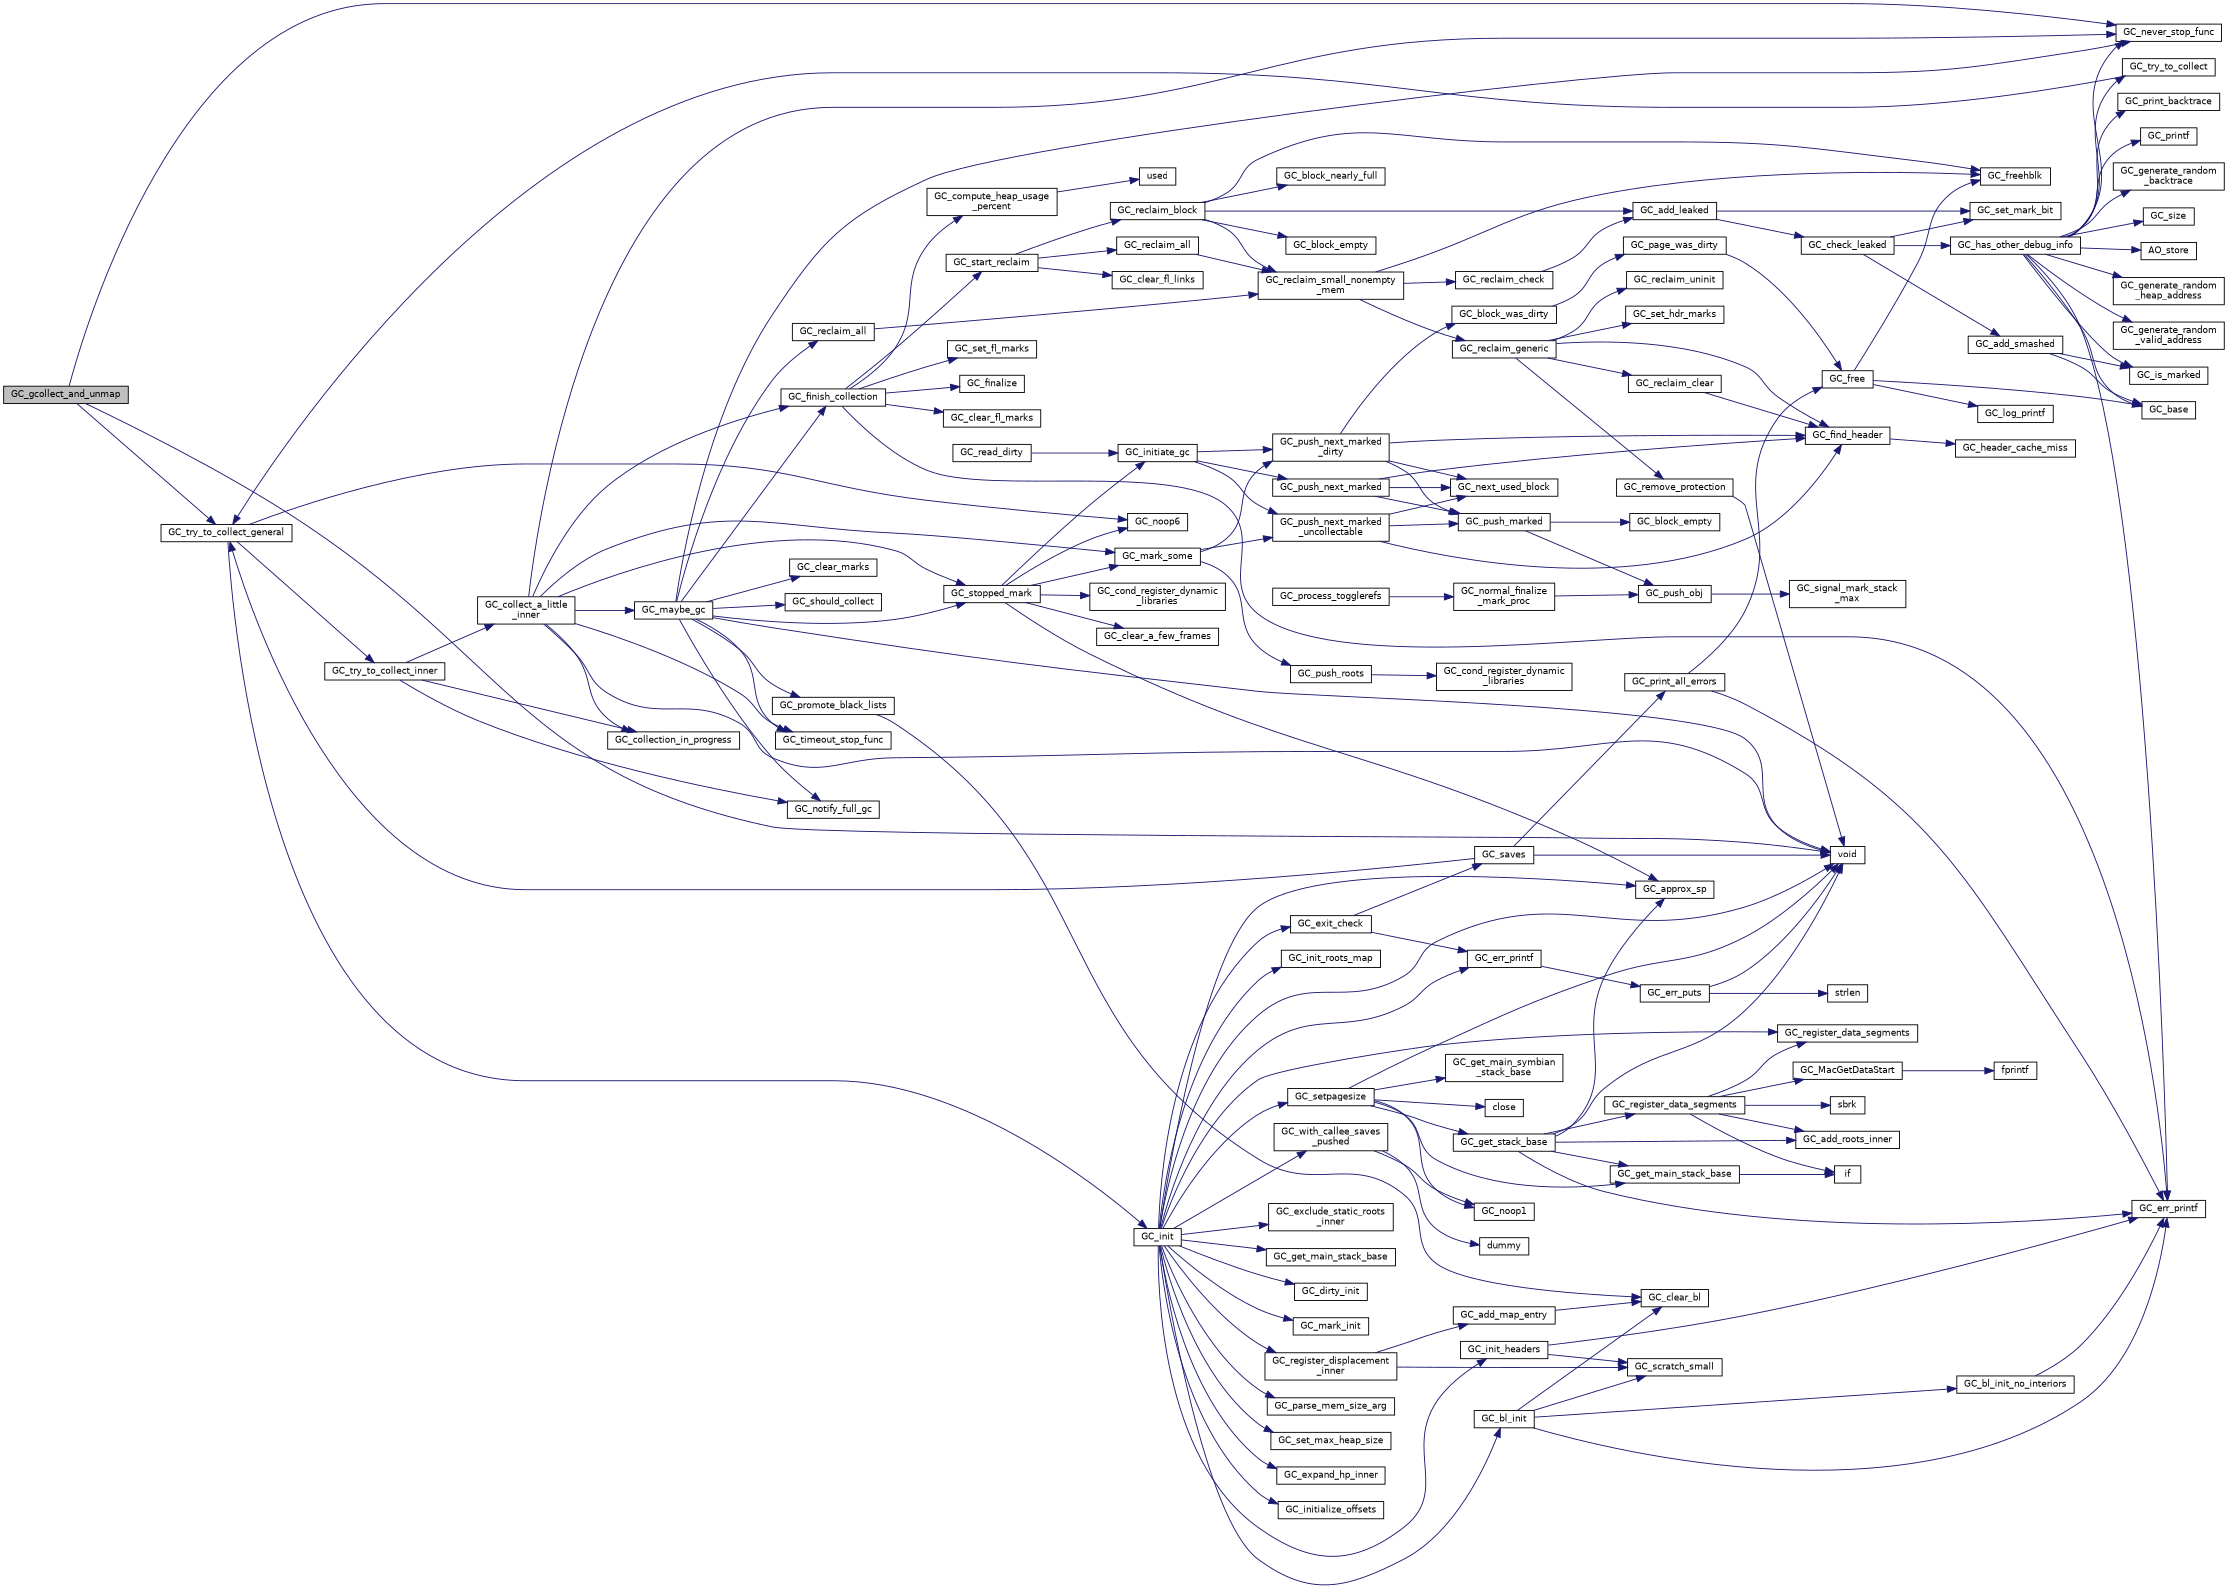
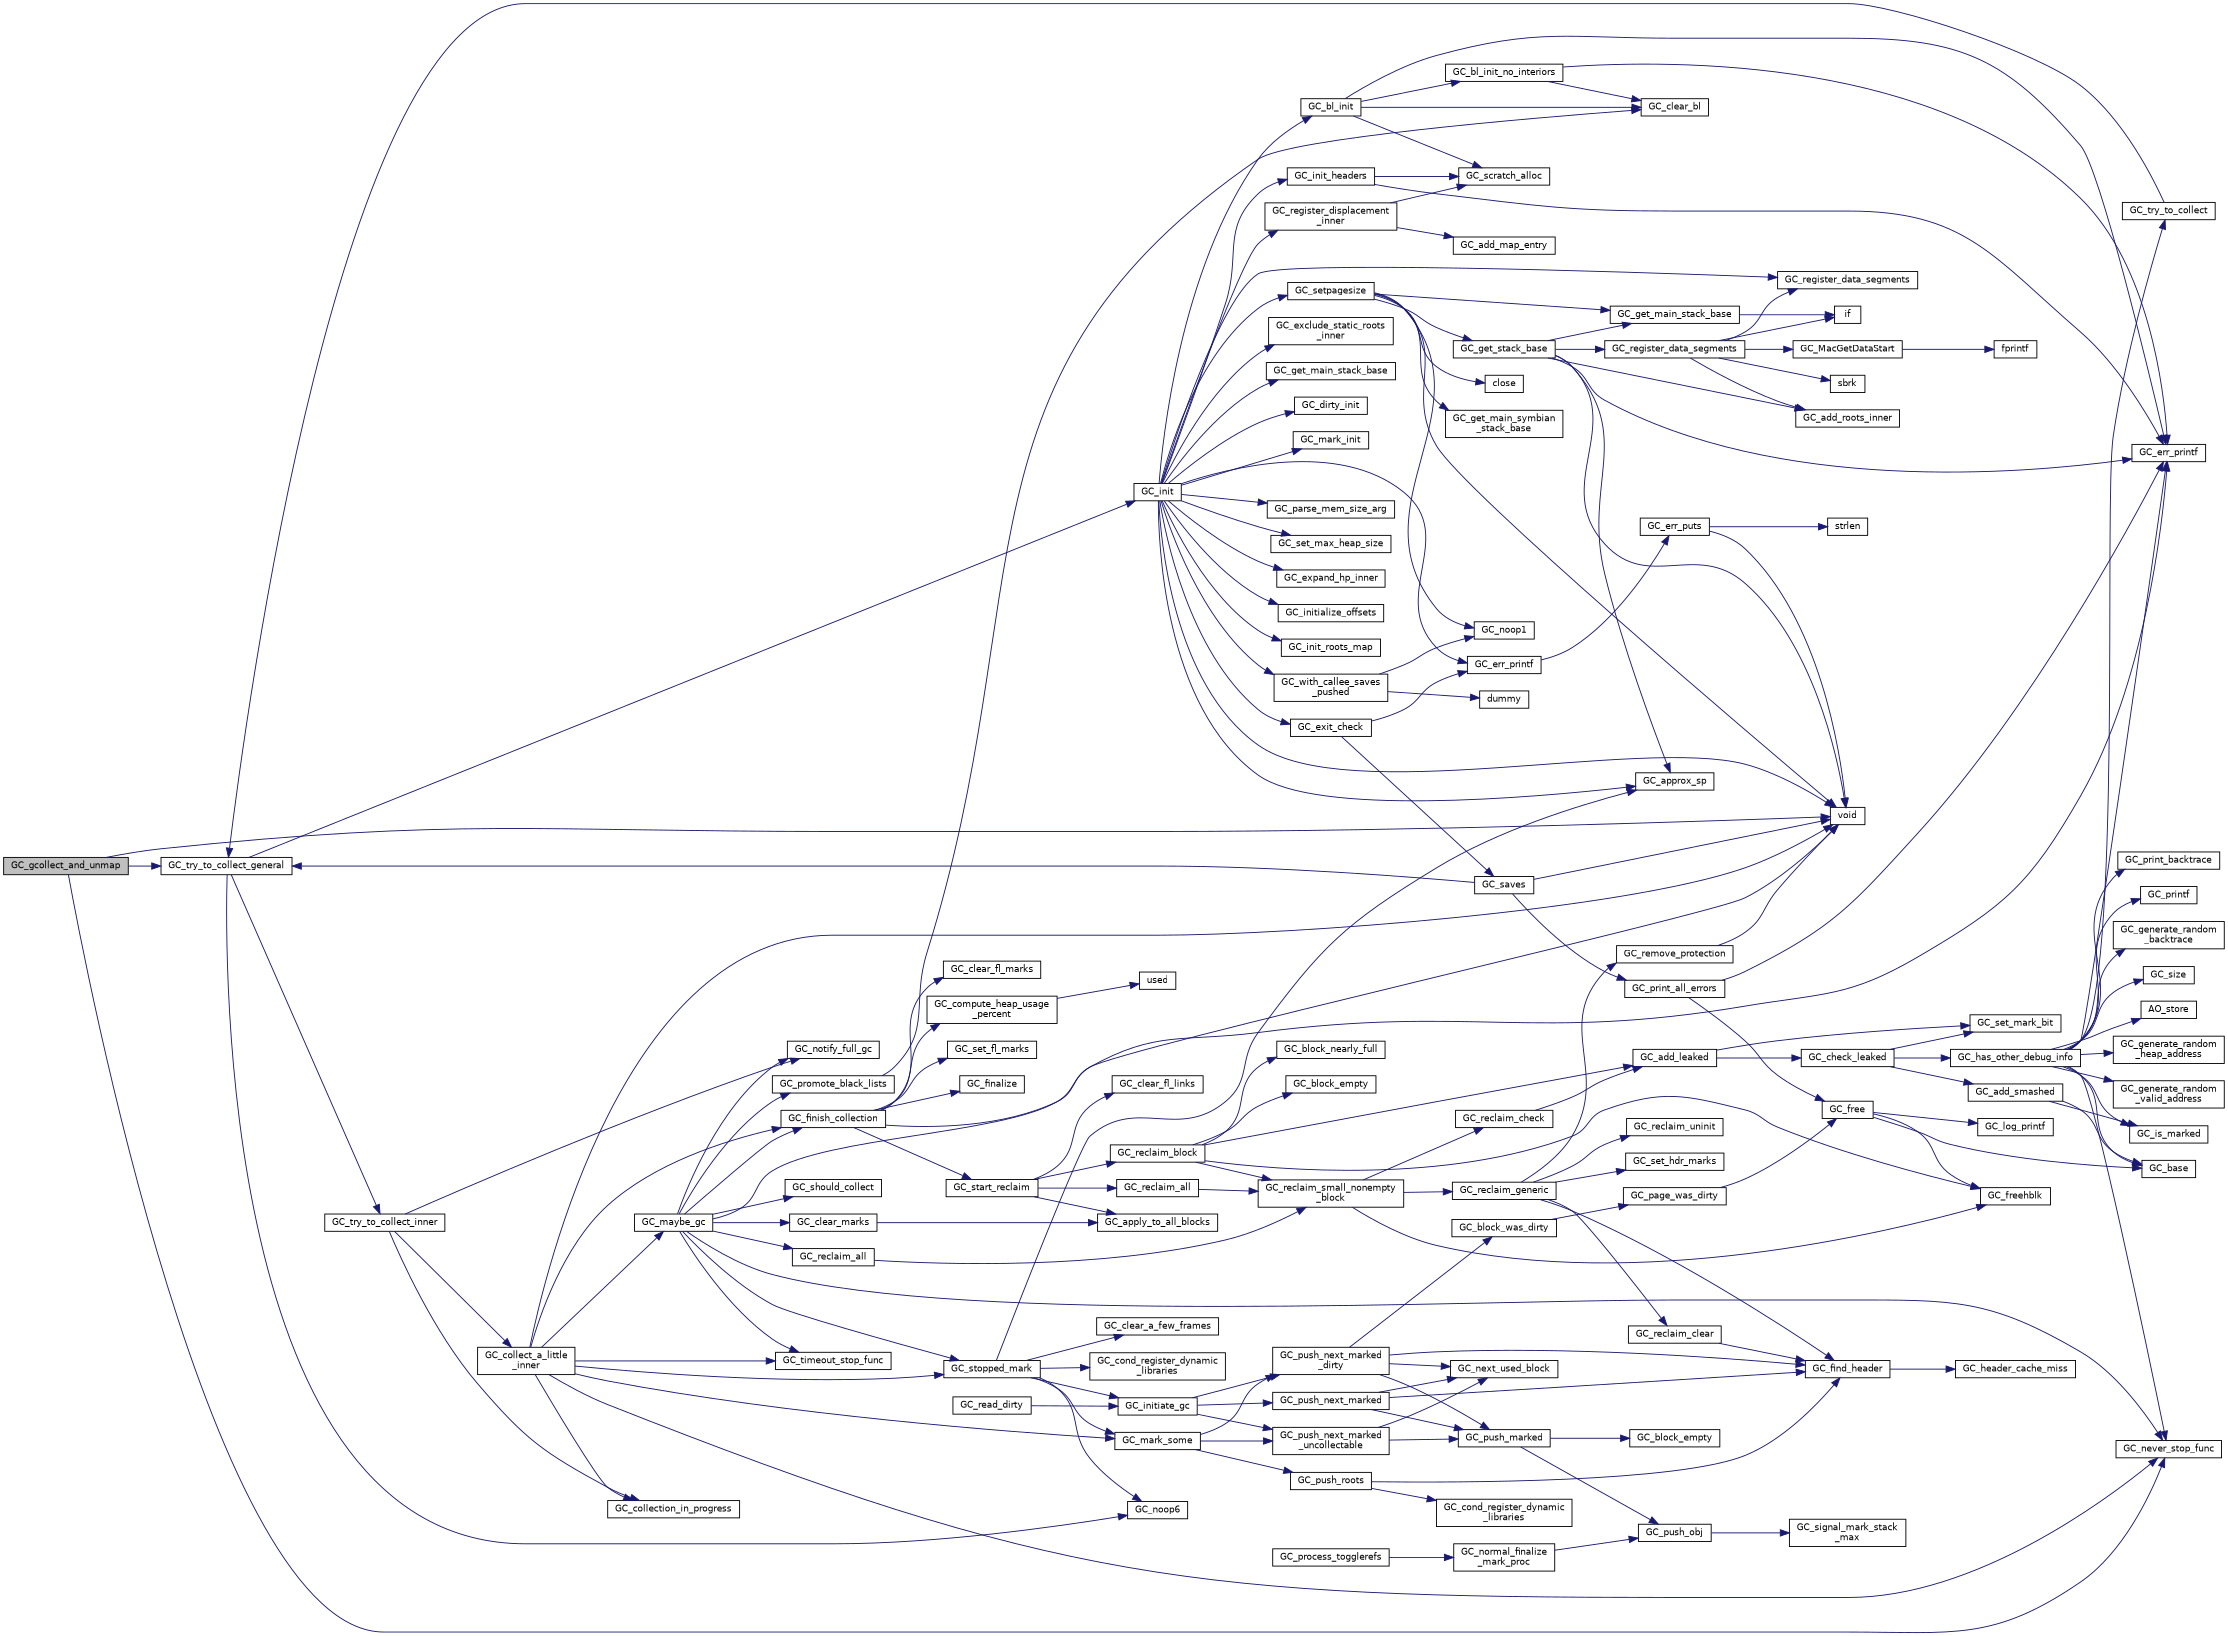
node "GC_reclaim_small_nonempty _mem": label "GC_reclaim_small_nonempty _mem" -> "GC_reclaim_small_nonempty _block"
edge "GC_push_next_marked _uncollectable" -> "GC_find_header": now "GC_push_roots" -> "GC_find_header"
node "GC_apply_to_all_blocks": added
edge "GC_add_map_entry" -> "GC_clear_bl": now "GC_bl_init_no_interiors" -> "GC_clear_bl"
node "GC_scratch_small": label "GC_scratch_small" -> "GC_scratch_alloc"
